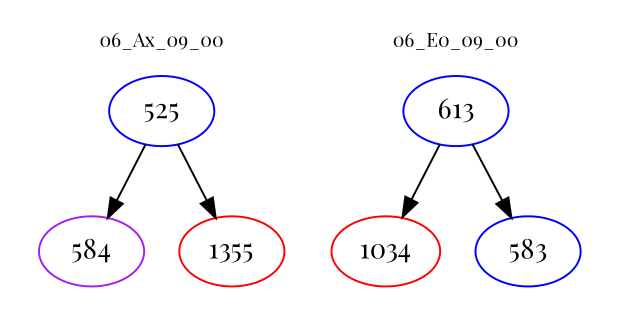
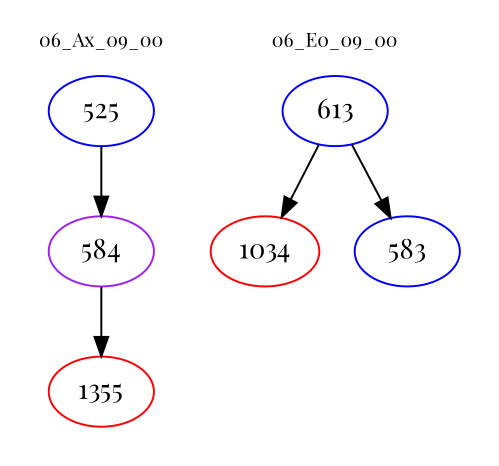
edge "525" -> "1355": now "584" -> "1355"
